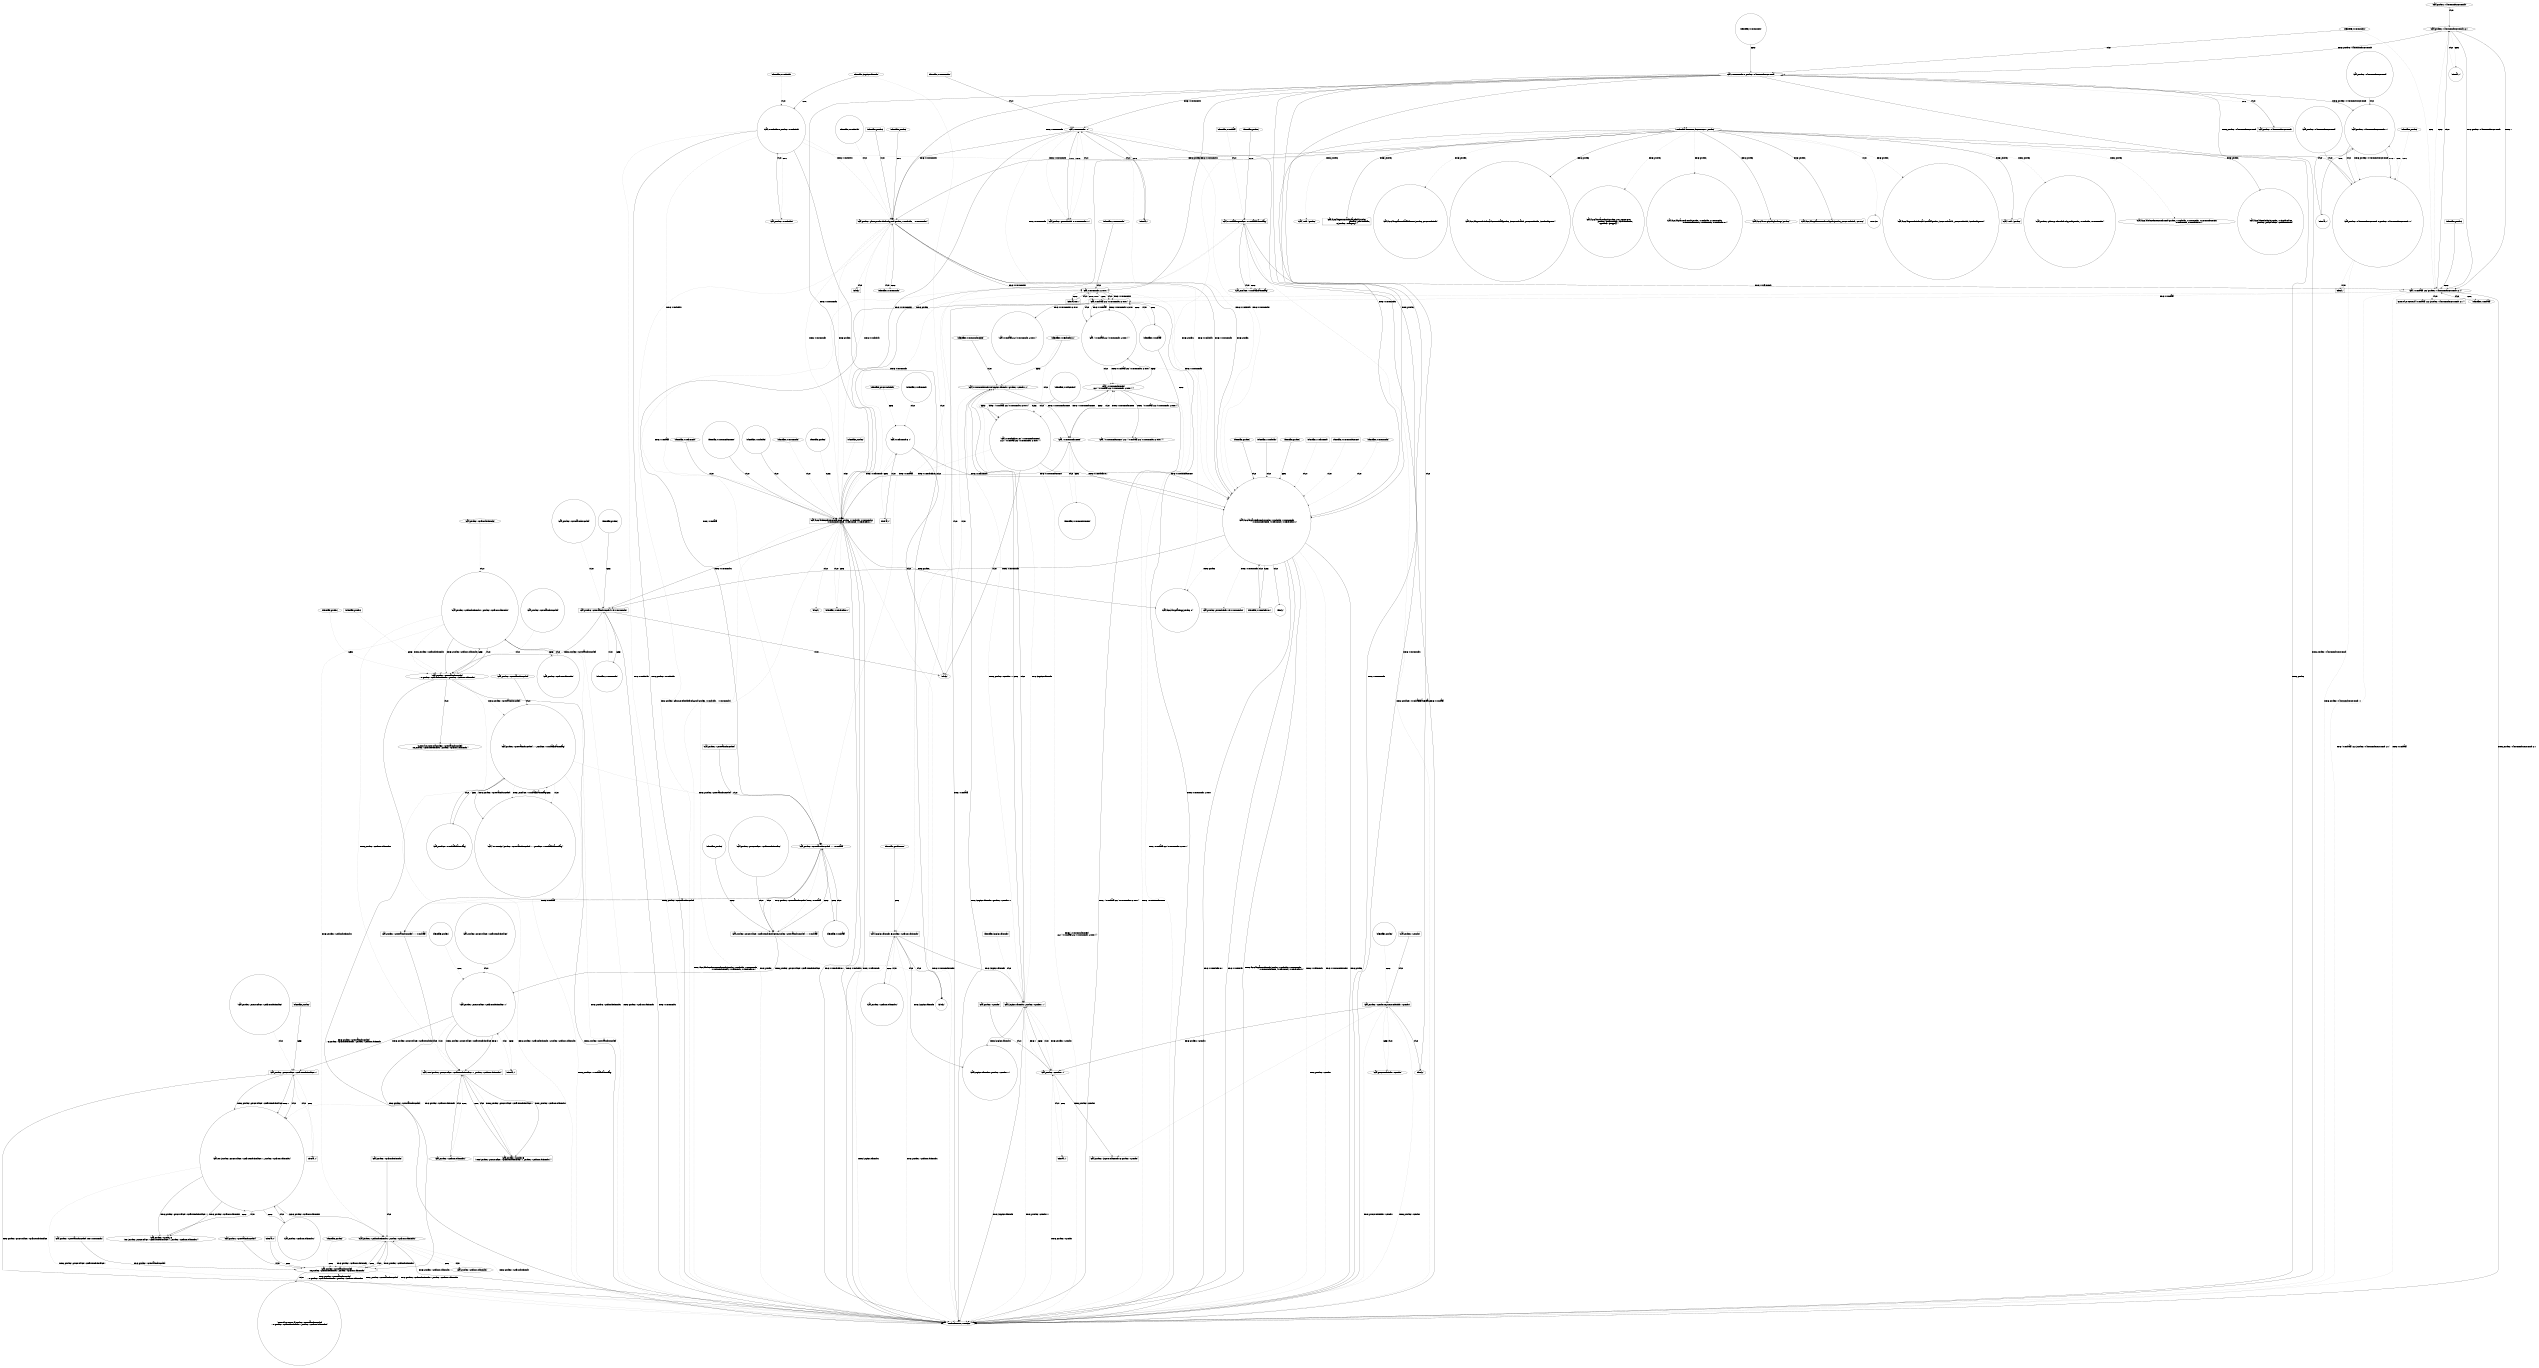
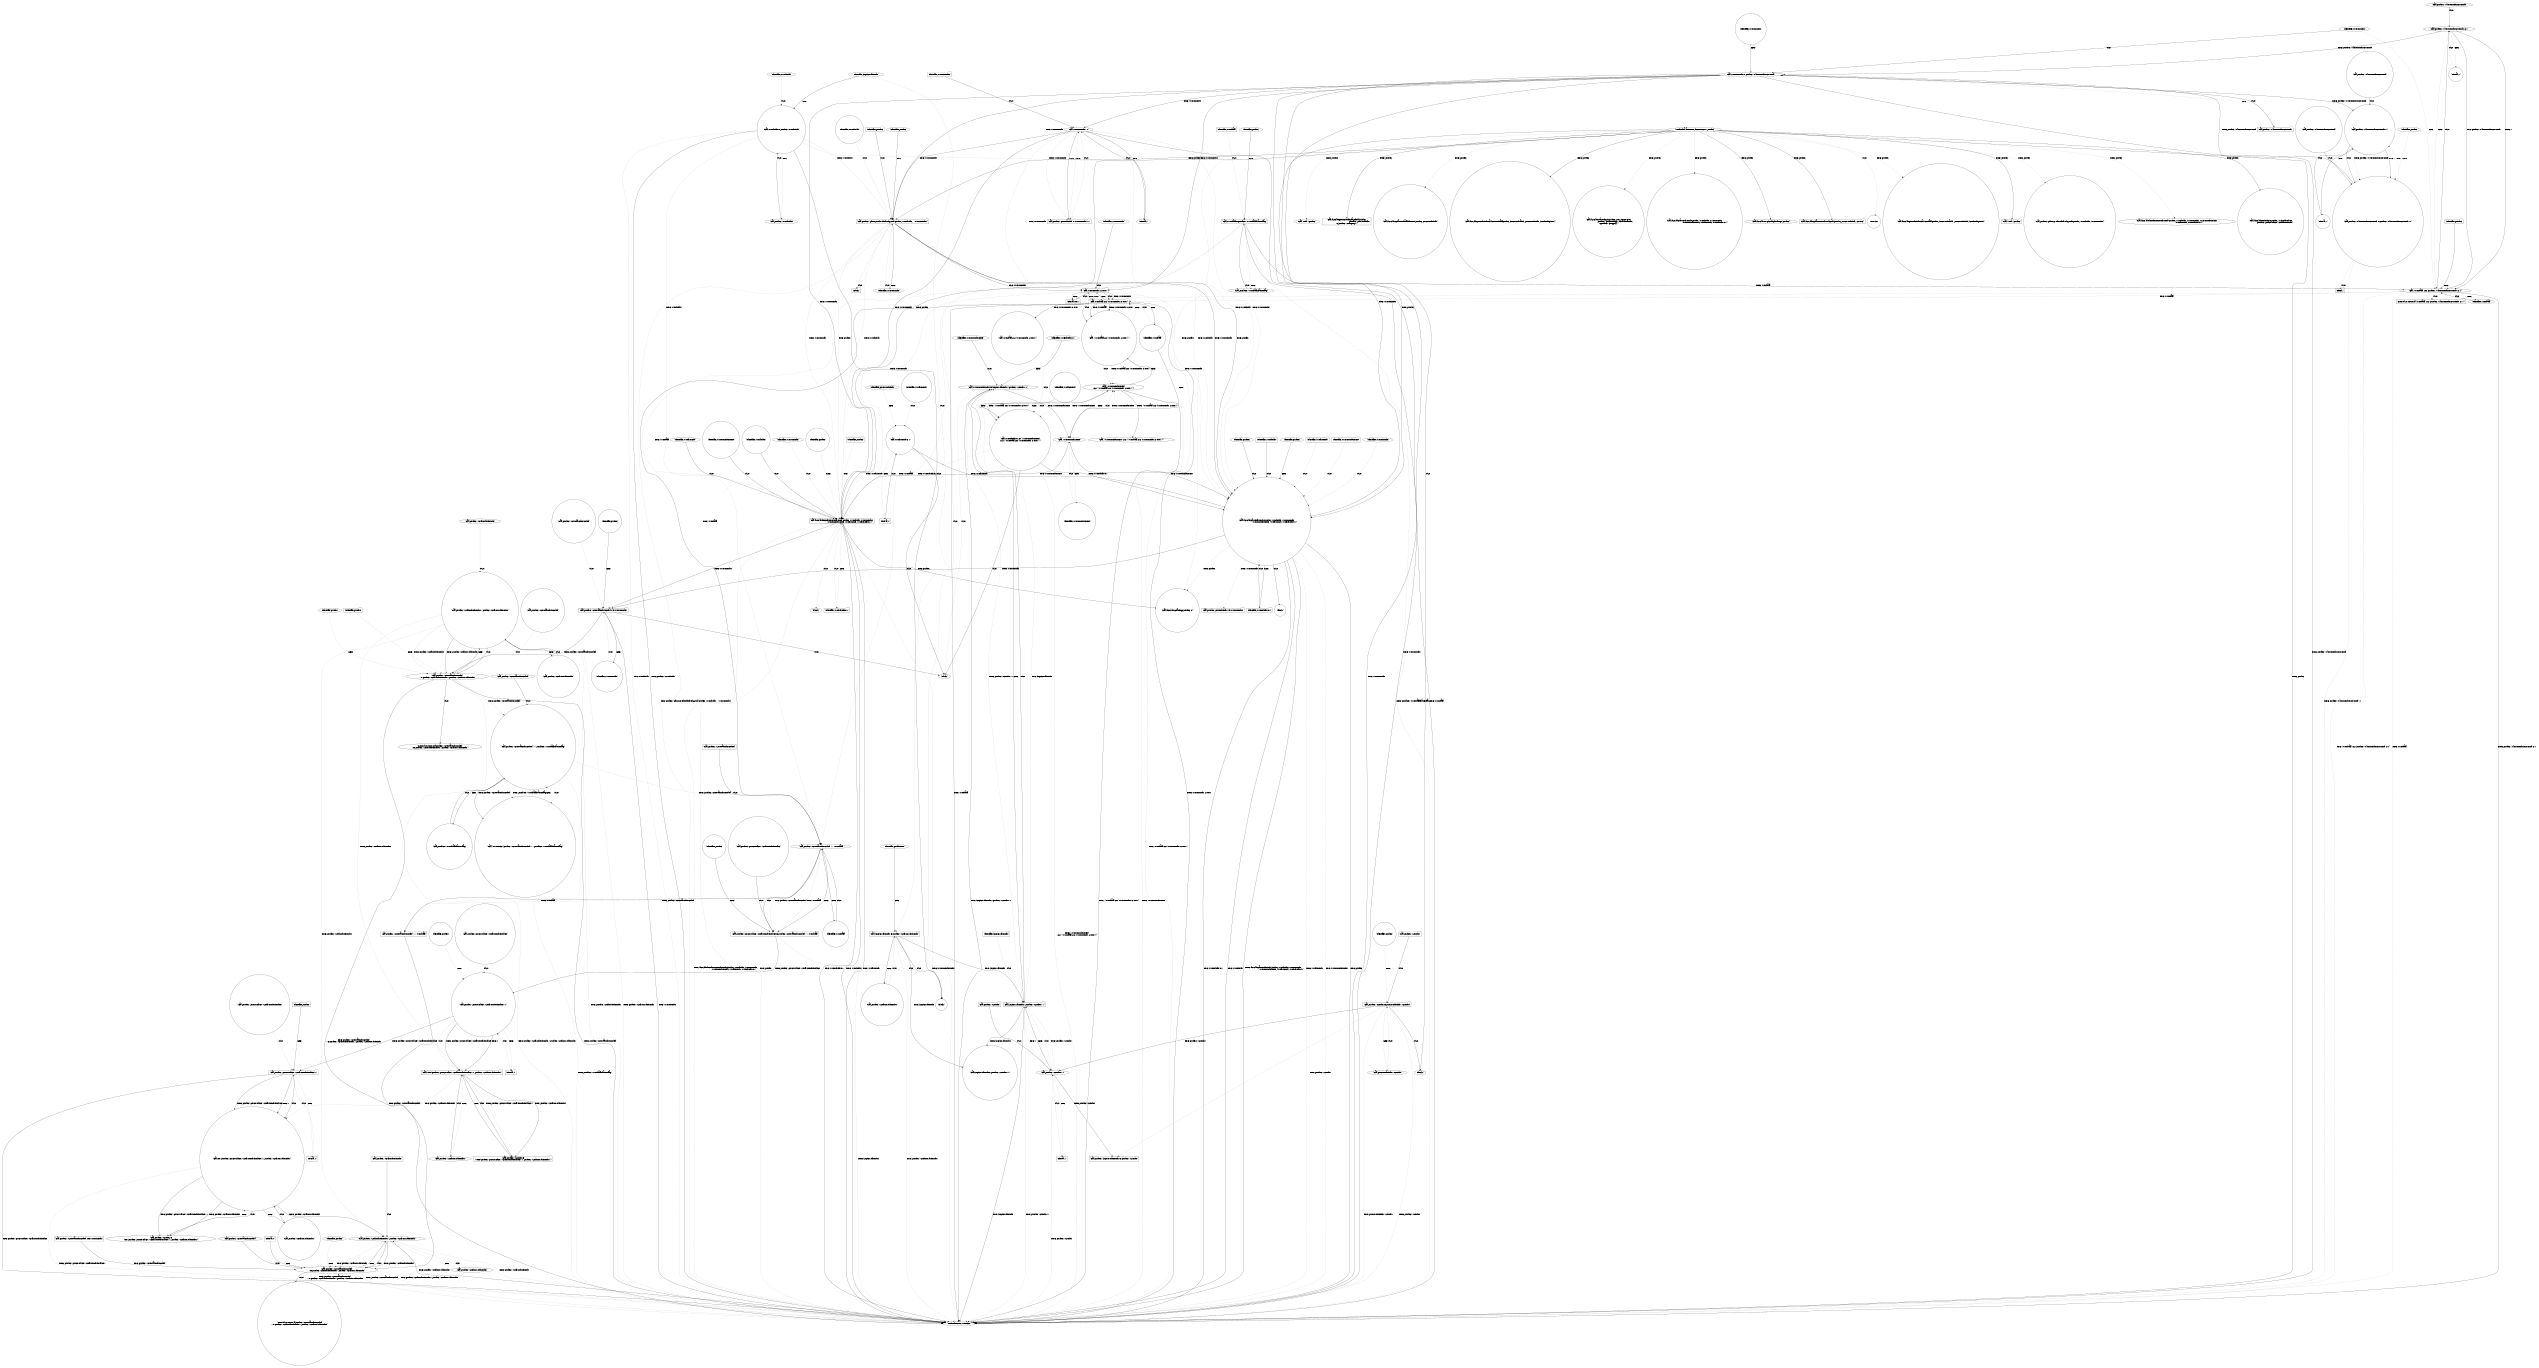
edge "(Call,u1_mbaff = ps_slice->u1_mbaff_frame_flag)" -> "(Call,(u1_mbaff) && (ps_dec->u4_num_mbs_cur_nmb & 1))": label "DDG: u1_tfr_n_mb" -> "DDG: u1_mbaff"
